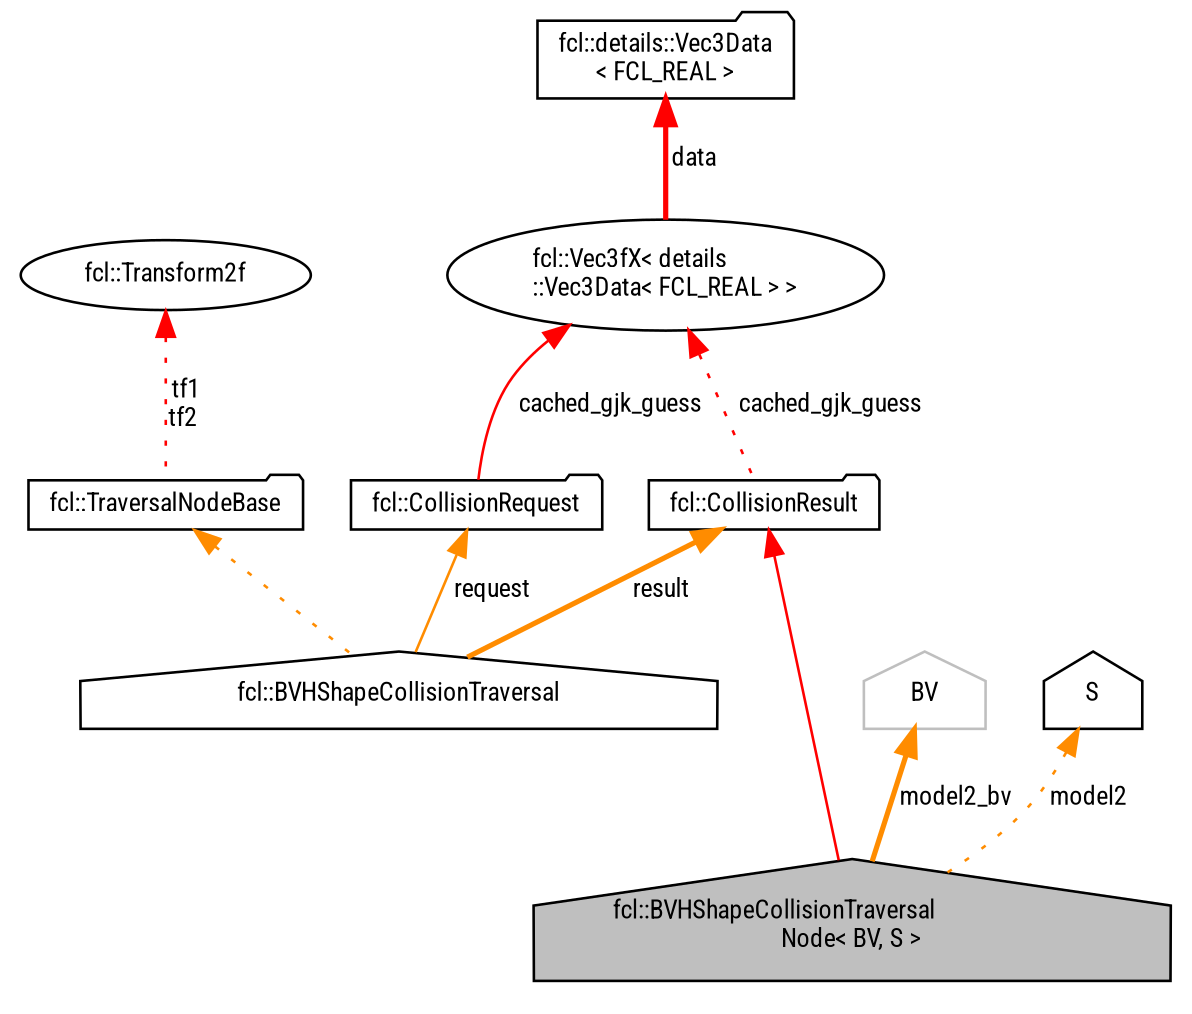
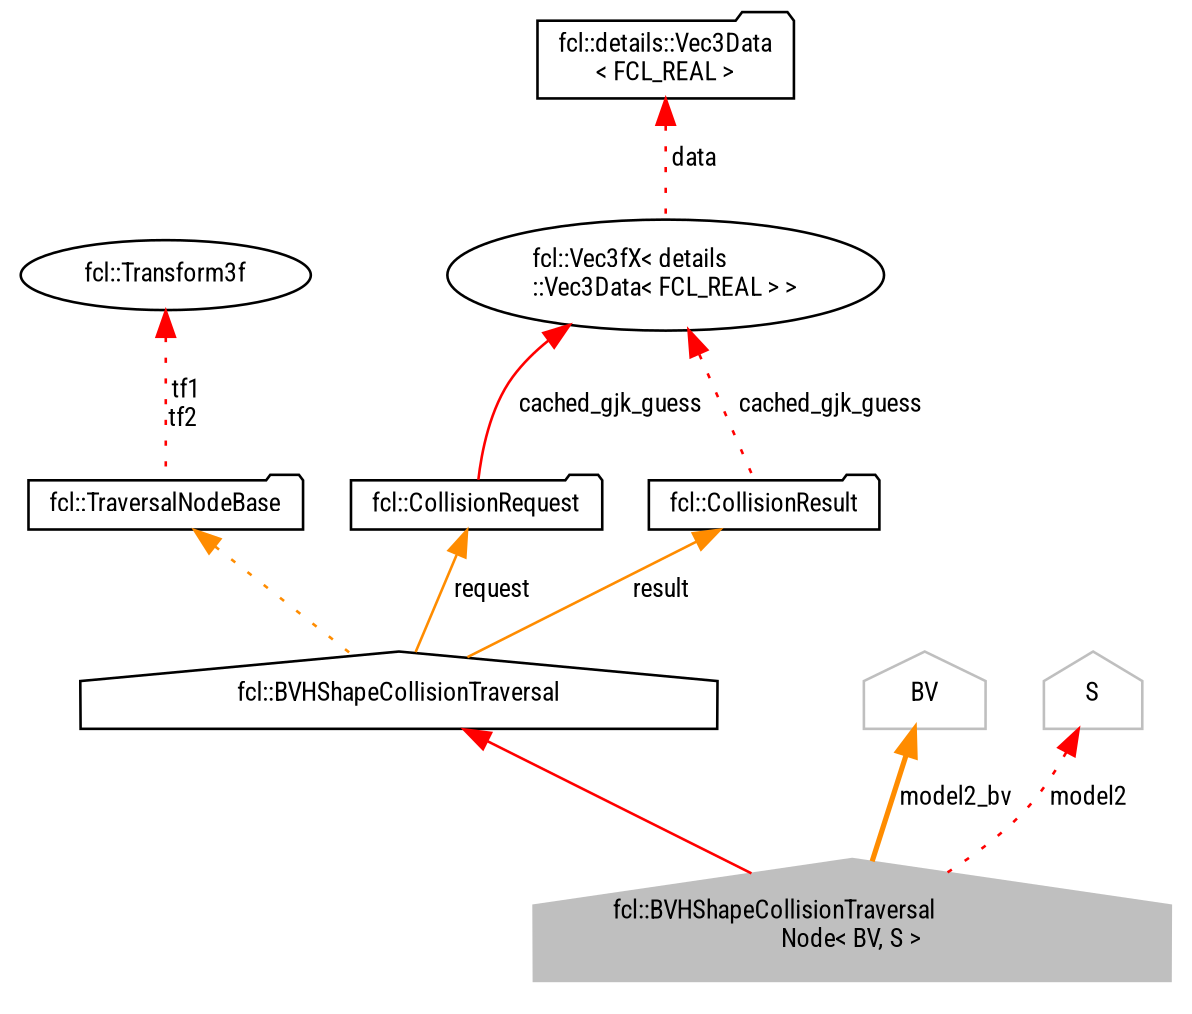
edge "fcl::Vec3fX< details ::Vec3Data< FCL_REAL > >" -> "fcl::details::Vec3Data < FCL_REAL >": style bold -> dotted
node "fcl::Transform2f": label "fcl::Transform2f" -> "fcl::Transform3f"
edge "fcl::BVHShapeCollisionTraversal" -> "fcl::CollisionResult": style bold -> solid
node "S": color black -> grey75
edge "fcl::BVHShapeCollisionTraversal Node< BV, S >" -> "fcl::CollisionResult": now "fcl::BVHShapeCollisionTraversal Node< BV, S >" -> "fcl::BVHShapeCollisionTraversal"
edge "fcl::BVHShapeCollisionTraversal Node< BV, S >" -> "S": color darkorange -> red
node "fcl::BVHShapeCollisionTraversal Node< BV, S >": color black -> grey75
